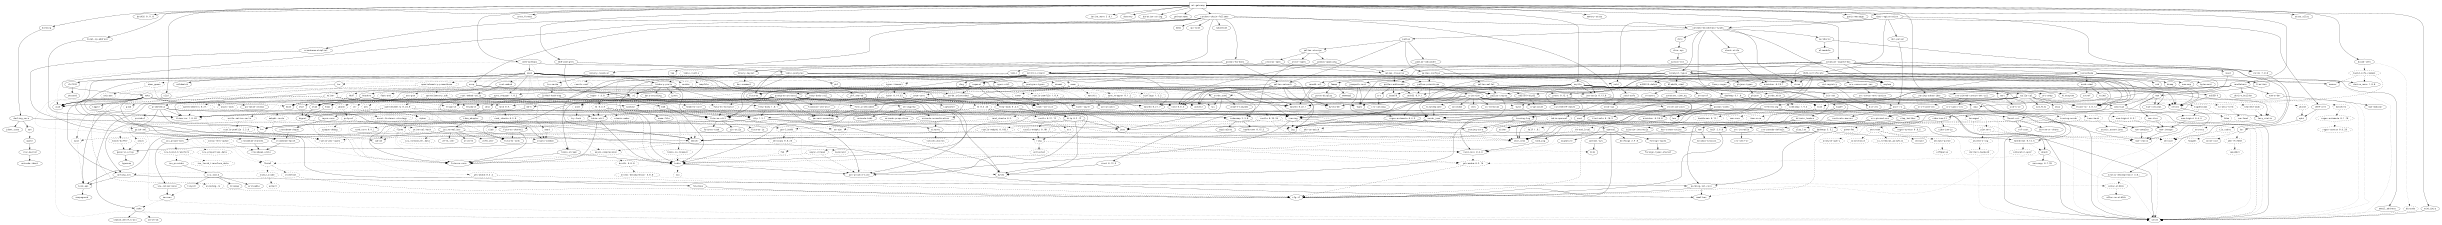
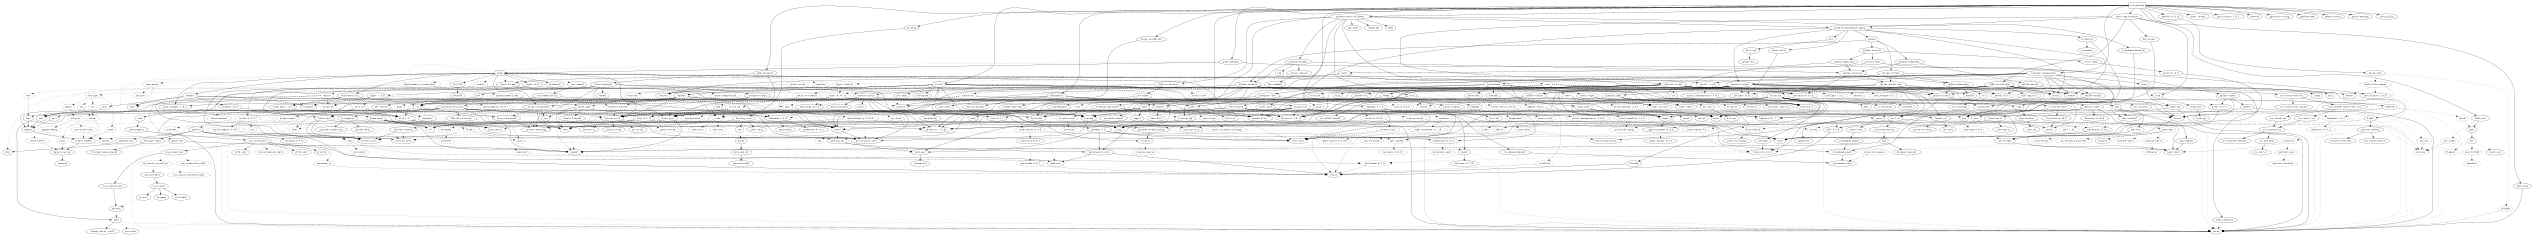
node "rustls-webpki 0.103.1": removed
edge "memchr" -> "async-compression": reversed
